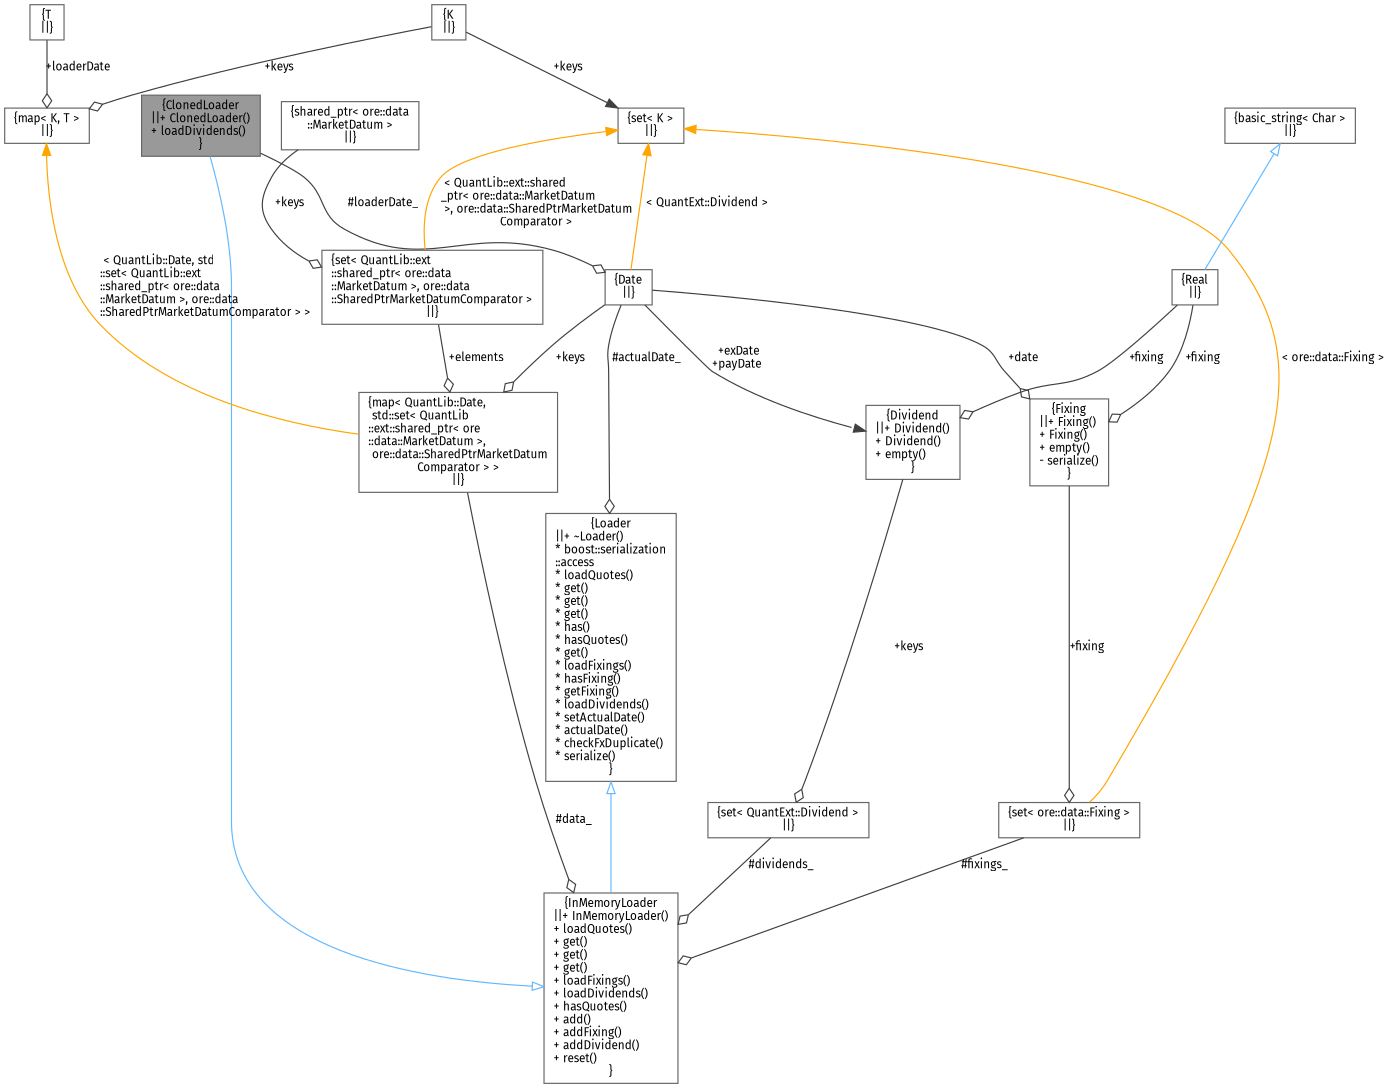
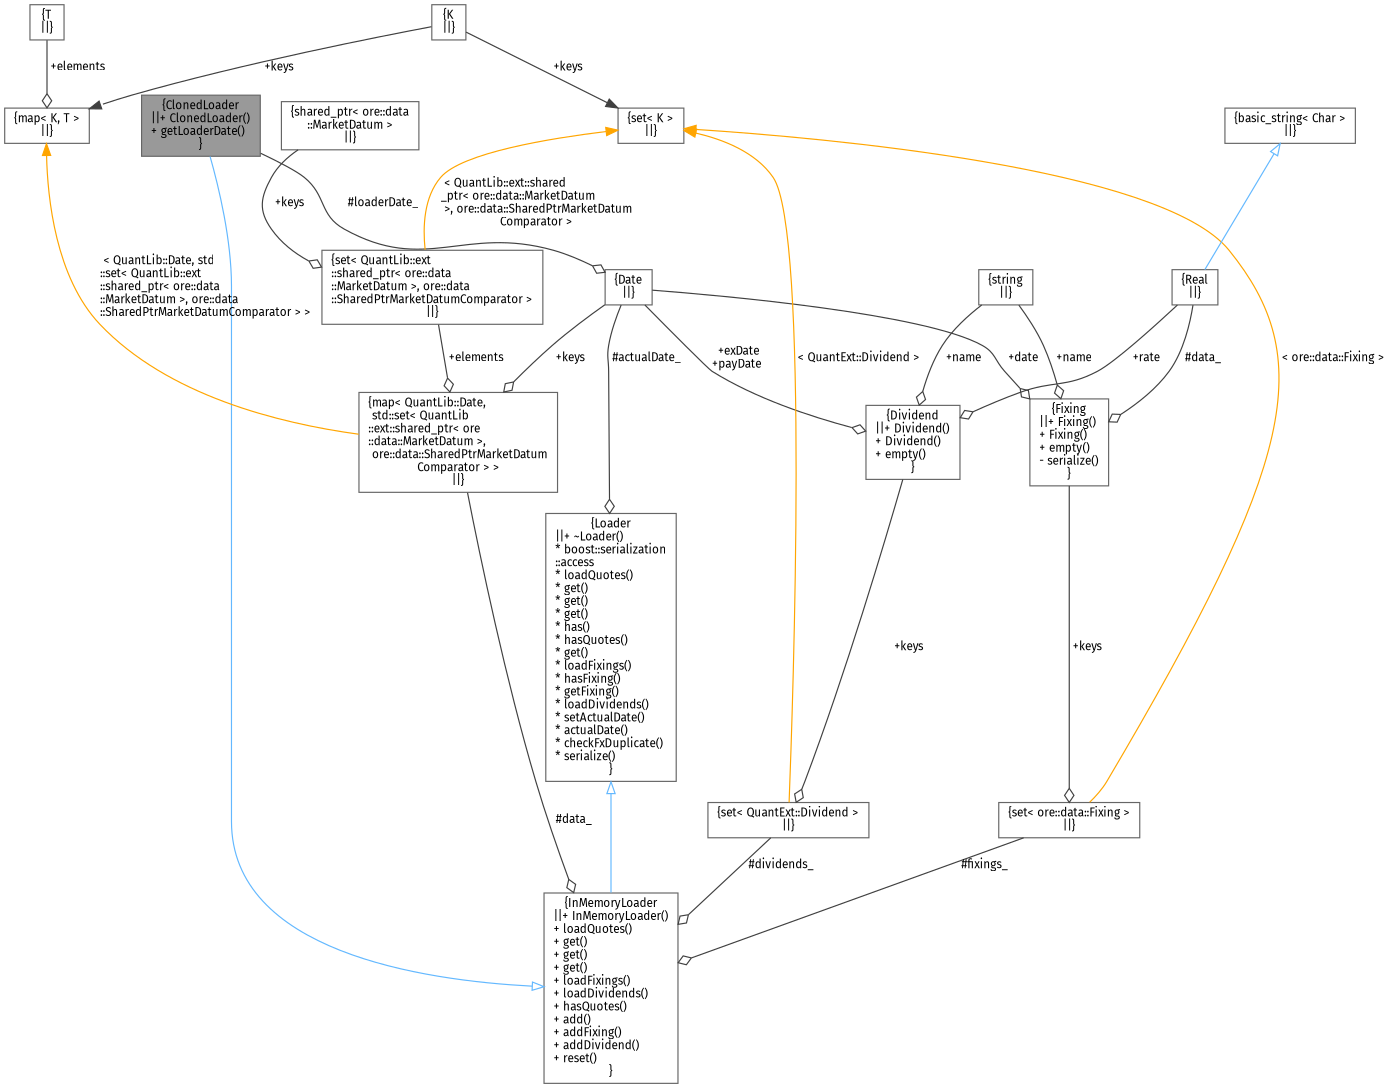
edge "{K ||}" -> "{map< K, T > ||}": arrowhead odiamond -> normal
edge "{T ||}" -> "{map< K, T > ||}": label " +loaderDate" -> " +elements"
node "{ClonedLoader ||+ ClonedLoader() + loadDividends() }": label "{ClonedLoader ||+ ClonedLoader() + loadDividends() }" -> "{ClonedLoader ||+ ClonedLoader() + getLoaderDate() }"
edge "{Date ||}" -> "{set< K > ||}": now "{set< QuantExt::Dividend > ||}" -> "{set< K > ||}"
node "{string ||}": added
edge "{Real ||}" -> "{Dividend ||+ Dividend() + Dividend() + empty() }": label " +fixing" -> " +rate"
edge "{Real ||}" -> "{Fixing ||+ Fixing() + Fixing() + empty() - serialize() }": label " +fixing" -> " #data_"
edge "{Date ||}" -> "{Dividend ||+ Dividend() + Dividend() + empty() }": arrowhead normal -> odiamond
edge "{Fixing ||+ Fixing() + Fixing() + empty() - serialize() }" -> "{set< ore::data::Fixing > ||}": label " +fixing" -> " +keys"
